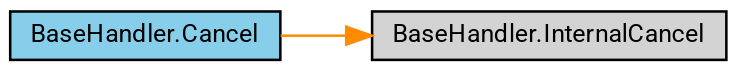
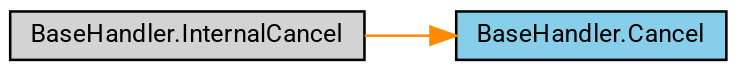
edge "BaseHandler.Cancel" -> "BaseHandler.InternalCancel": reversed
